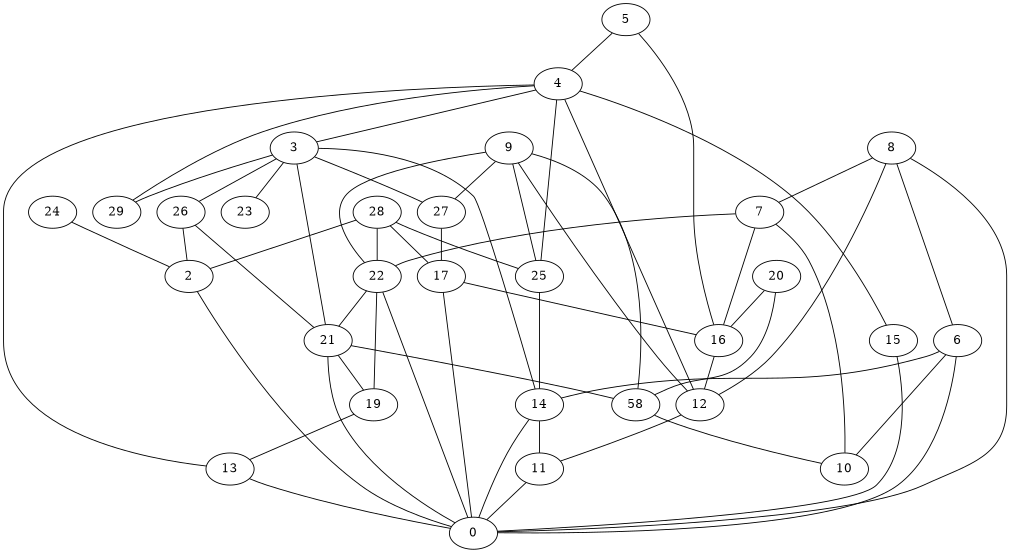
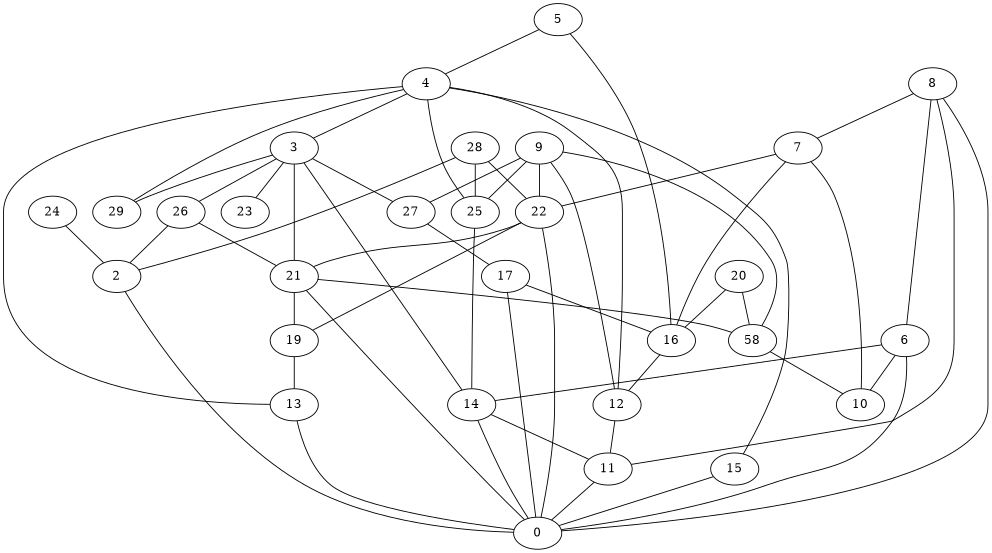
edge "28" -- "17": removed
edge "8" -- "12": now "8" -- "11"
